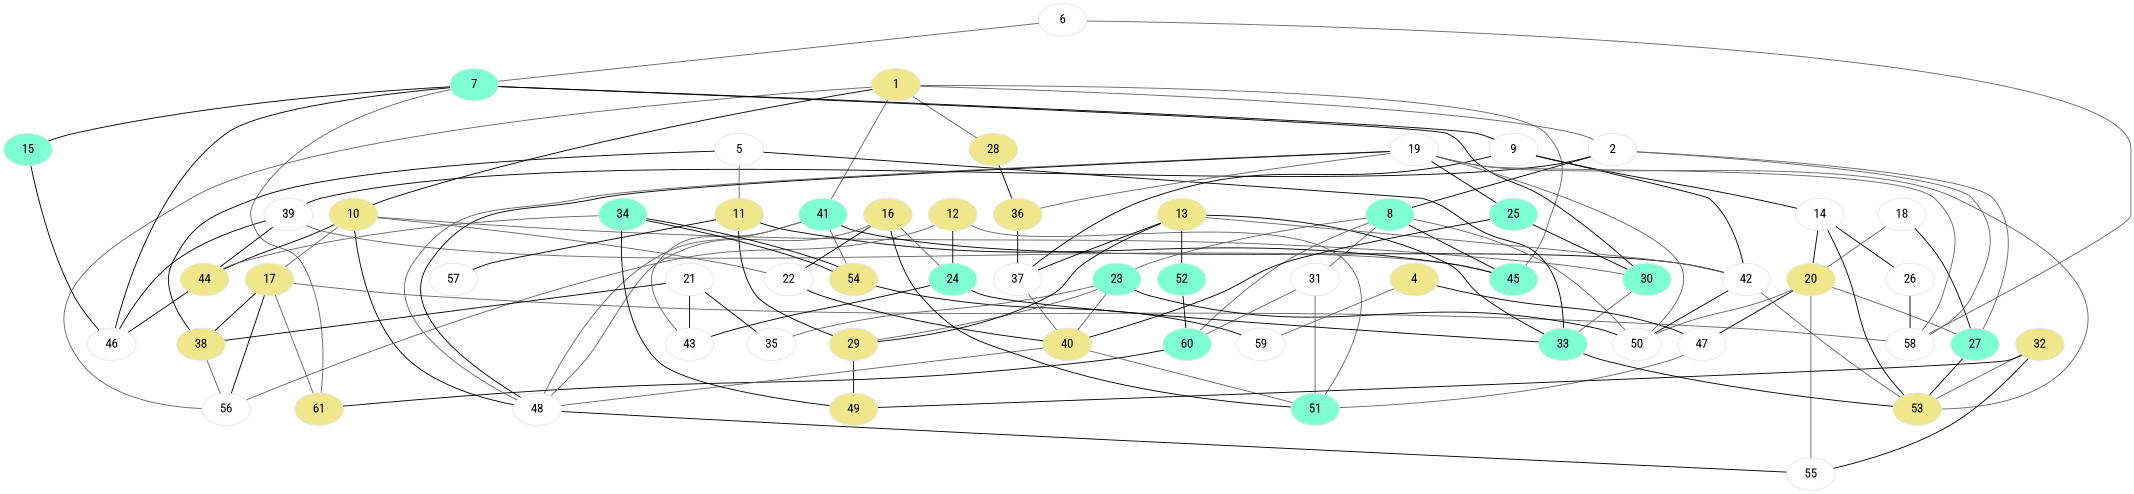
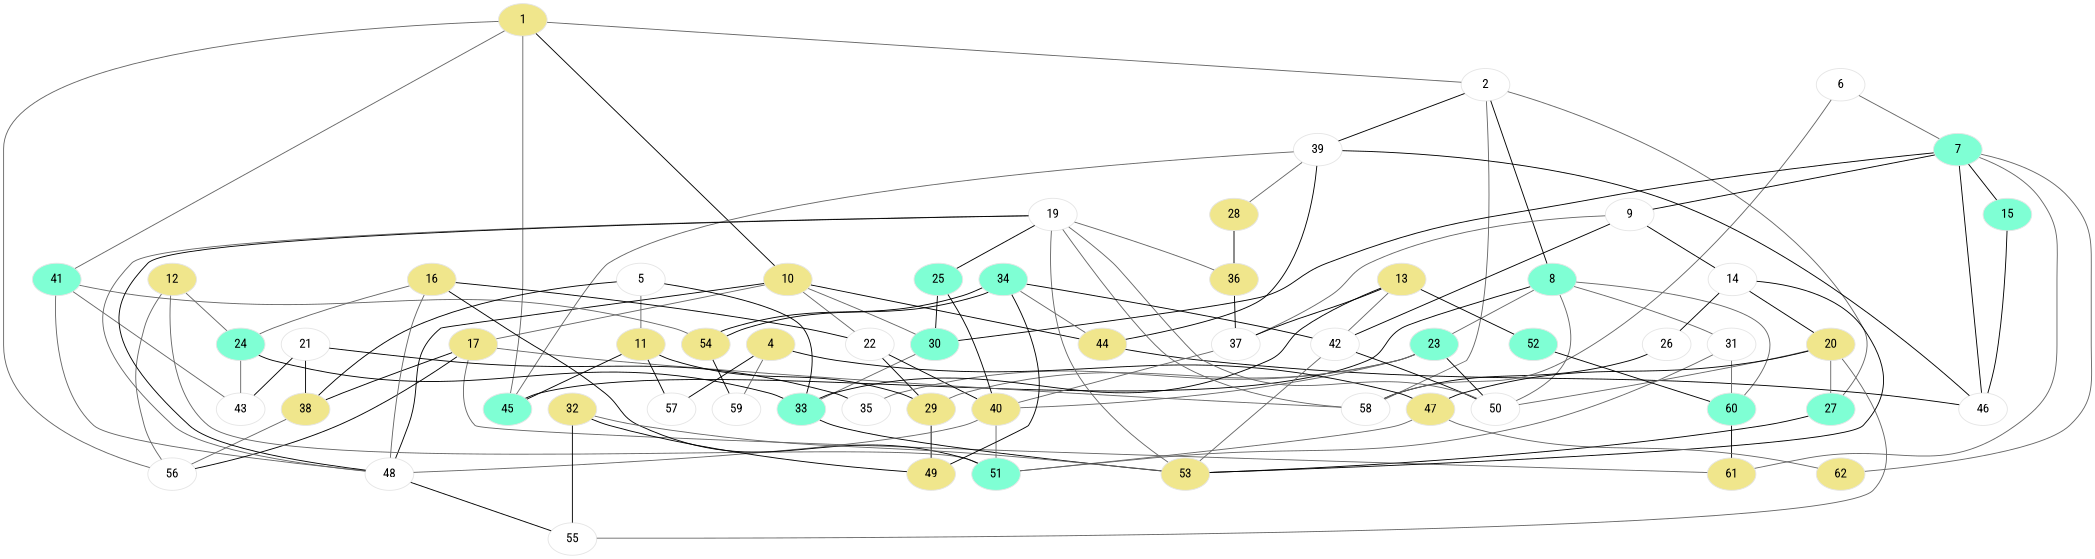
edge "1" -- "28": now "39" -- "28"
edge "9" -- "37": color black -> gray40
node "18": removed
edge "12" -- "24": color black -> gray40
edge "41" -- "42": now "34" -- "42"
edge "13" -- "29": now "22" -- "29"
edge "24" -- "43": color black -> gray40
node "47": fillcolor white -> khaki
edge "4" -- "57": added
node "62": added
